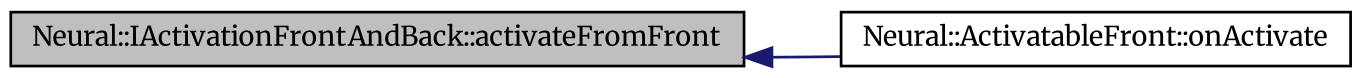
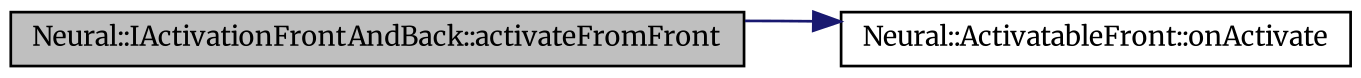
edge "Neural::ActivatableFront::onActivate" -> "Neural::IActivationFrontAndBack::activateFromFront": reversed
